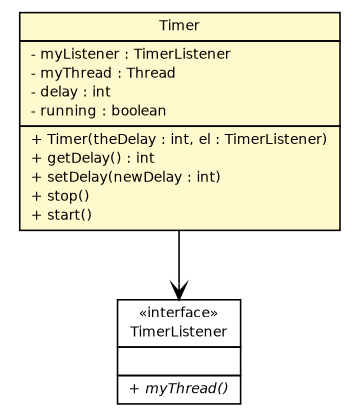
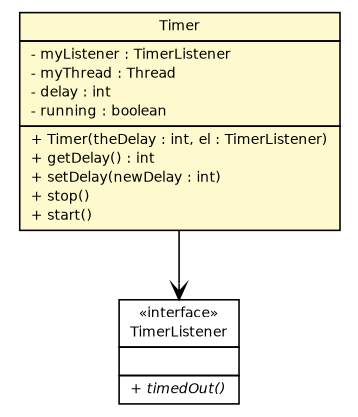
node "TimerListener": text "+ myThread()" -> "+ timedOut()"
